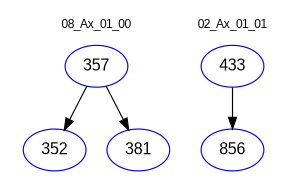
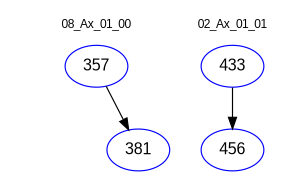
node "352": removed
node "856": label "856" -> "456"
